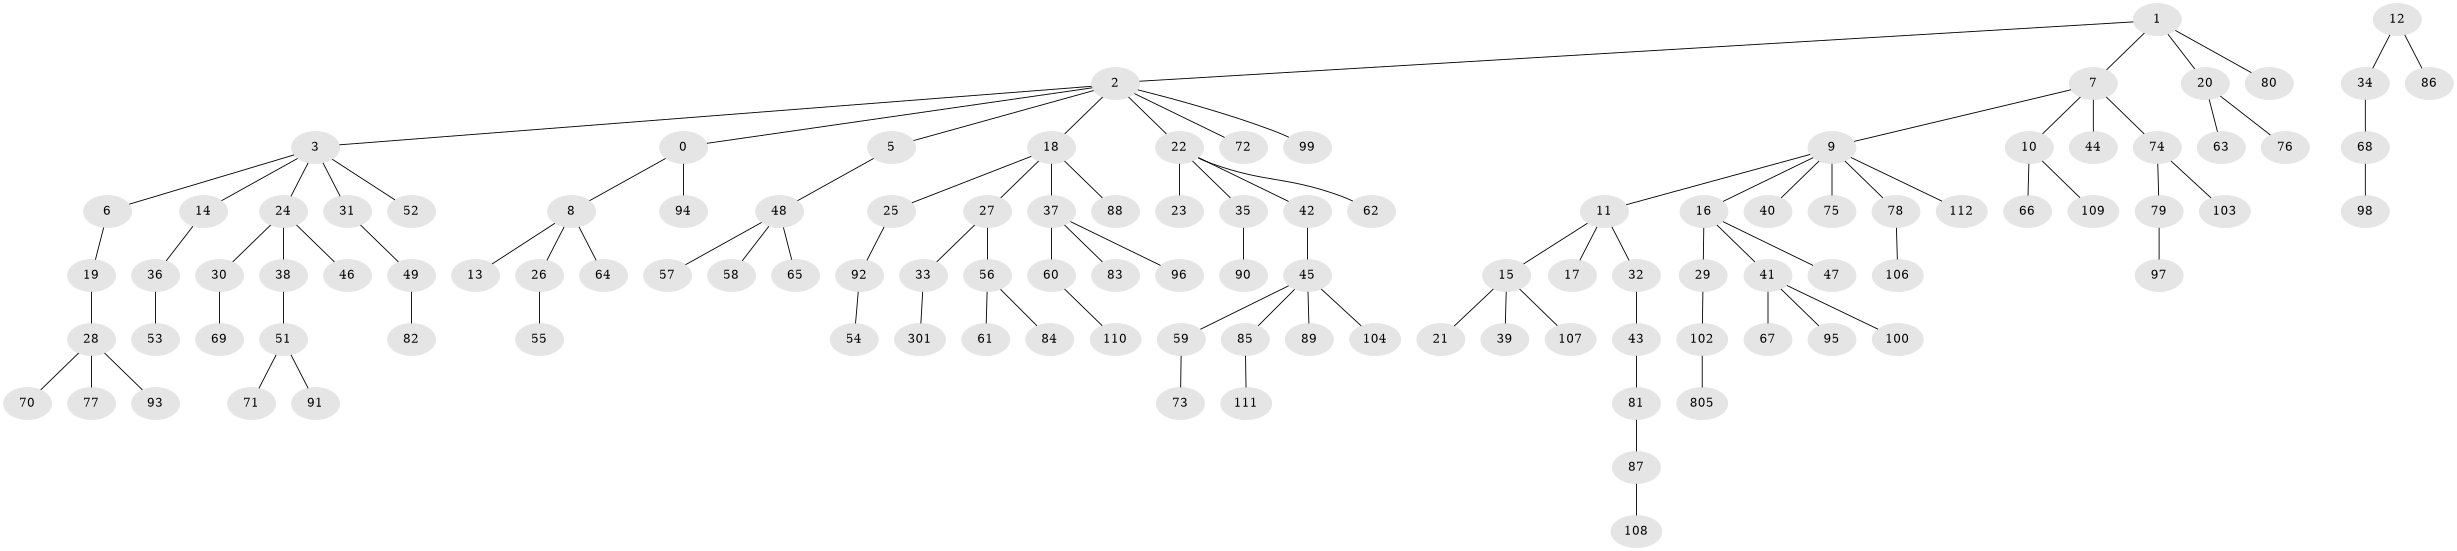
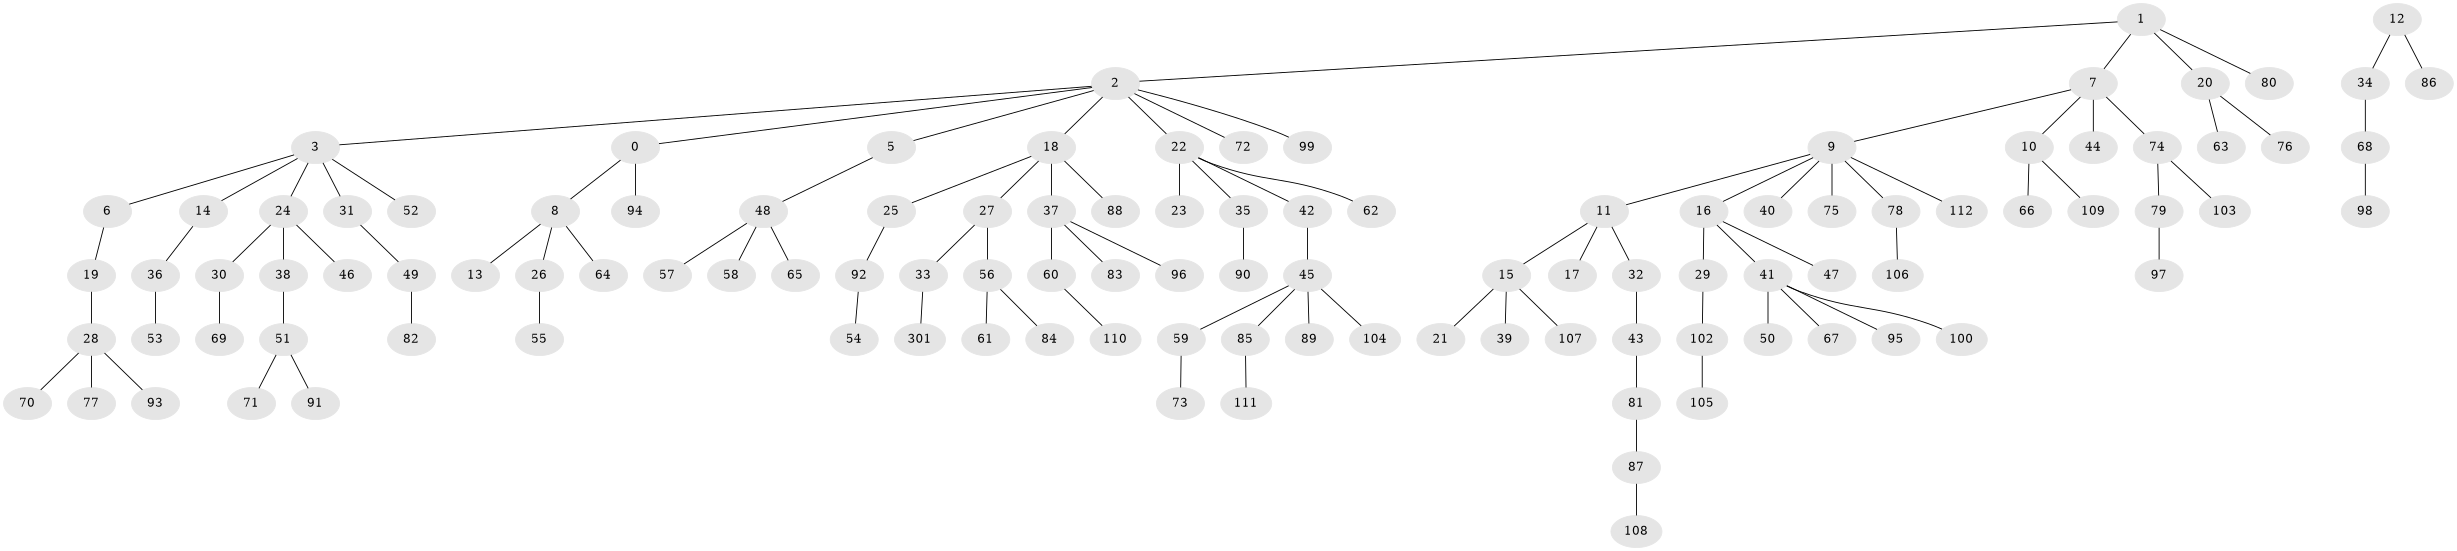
node "50": added
node "805": label "805" -> "105"
